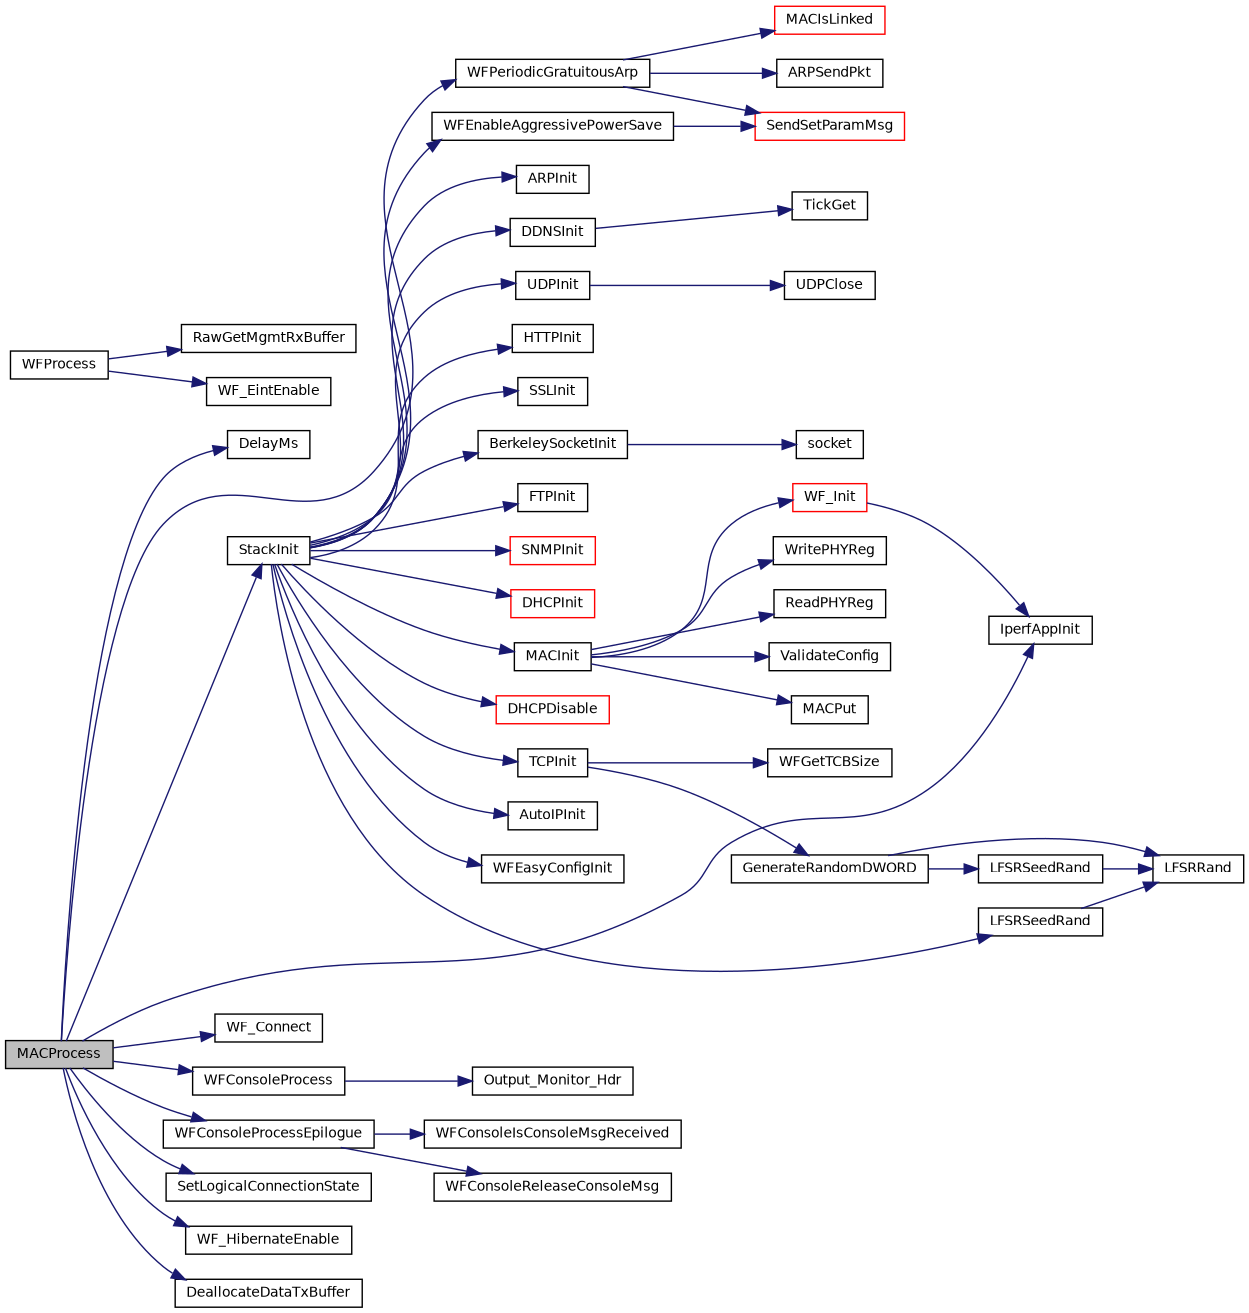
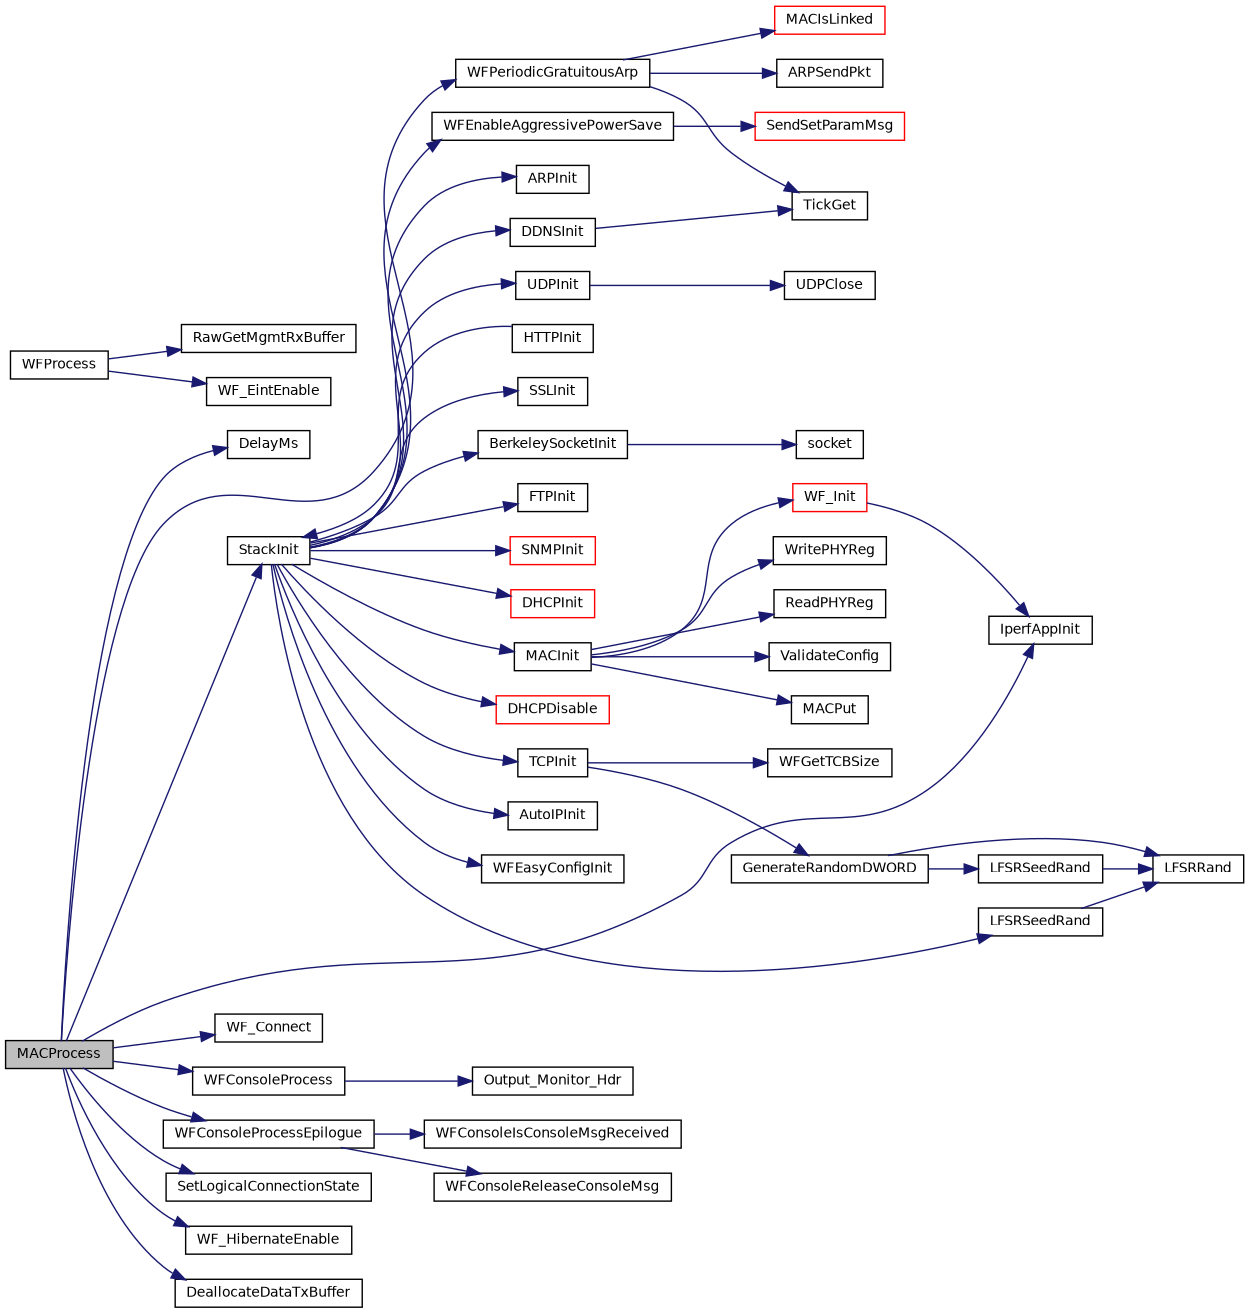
edge "WFPeriodicGratuitousArp" -> "SendSetParamMsg": now "WFPeriodicGratuitousArp" -> "TickGet"
edge "StackInit" -> "HTTPInit": reversed
